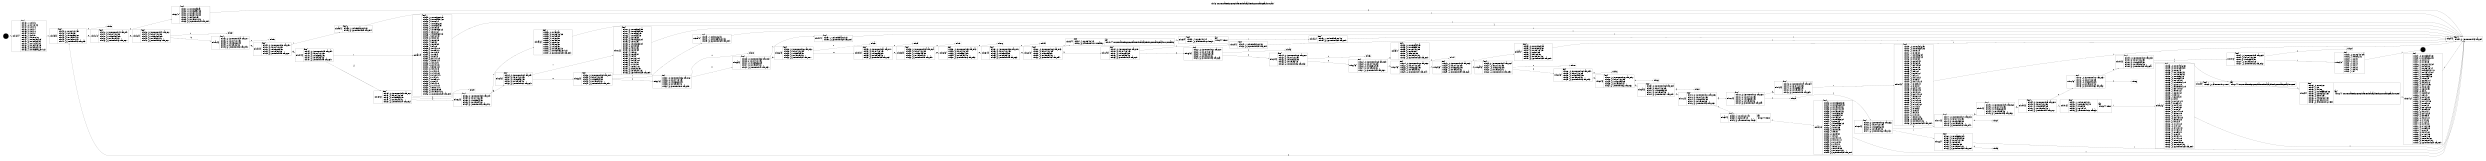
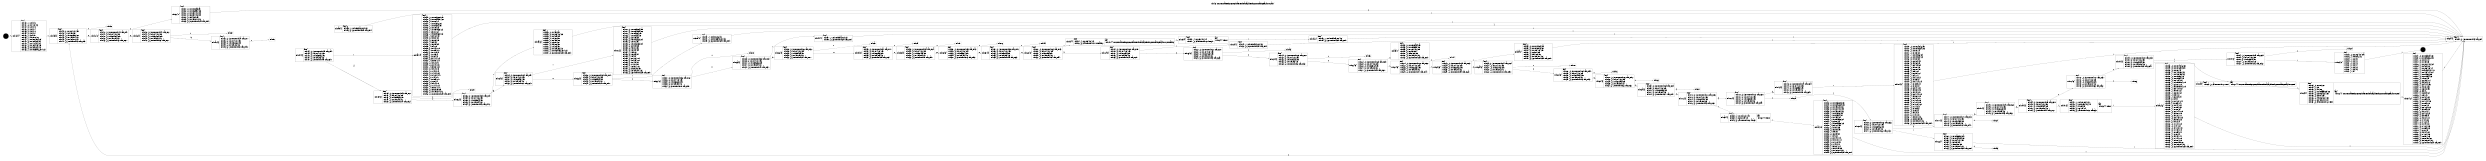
node "0x4014bb [25]": removed
